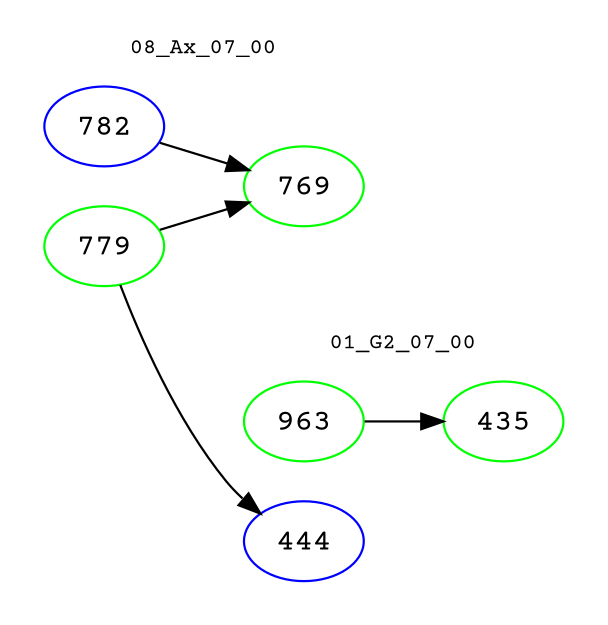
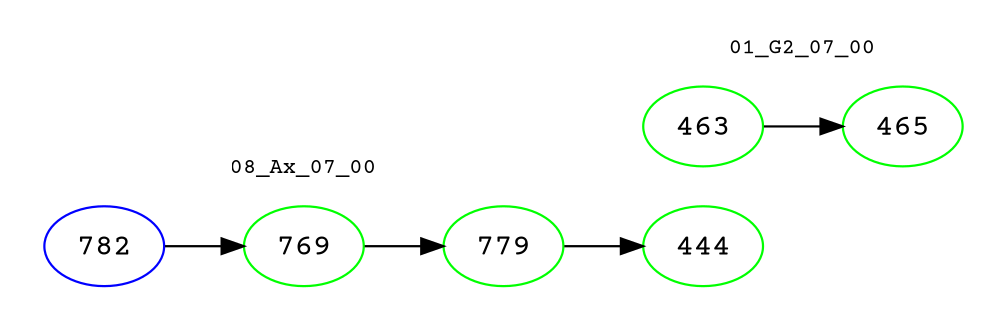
edge "779" -> "769": reversed
node "963": label "963" -> "463"
node "435": label "435" -> "465"
node "444": color blue -> green
